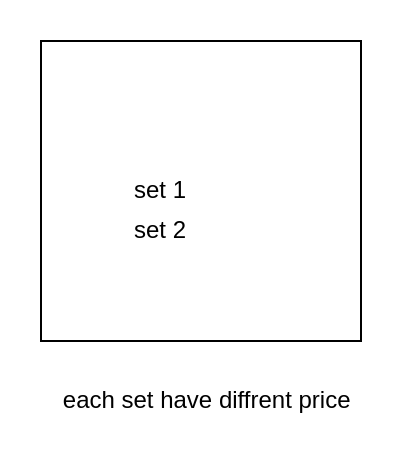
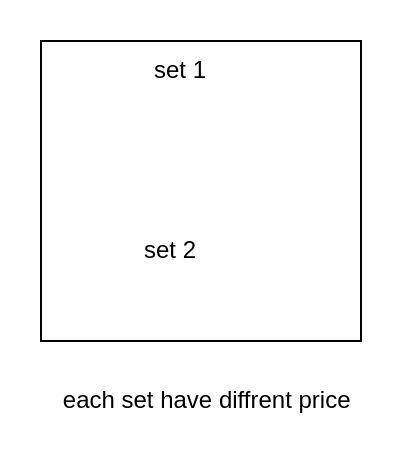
node "set 1": moved (161, 191) -> (181, 71)
node "set 2": moved (161, 231) -> (171, 251)
